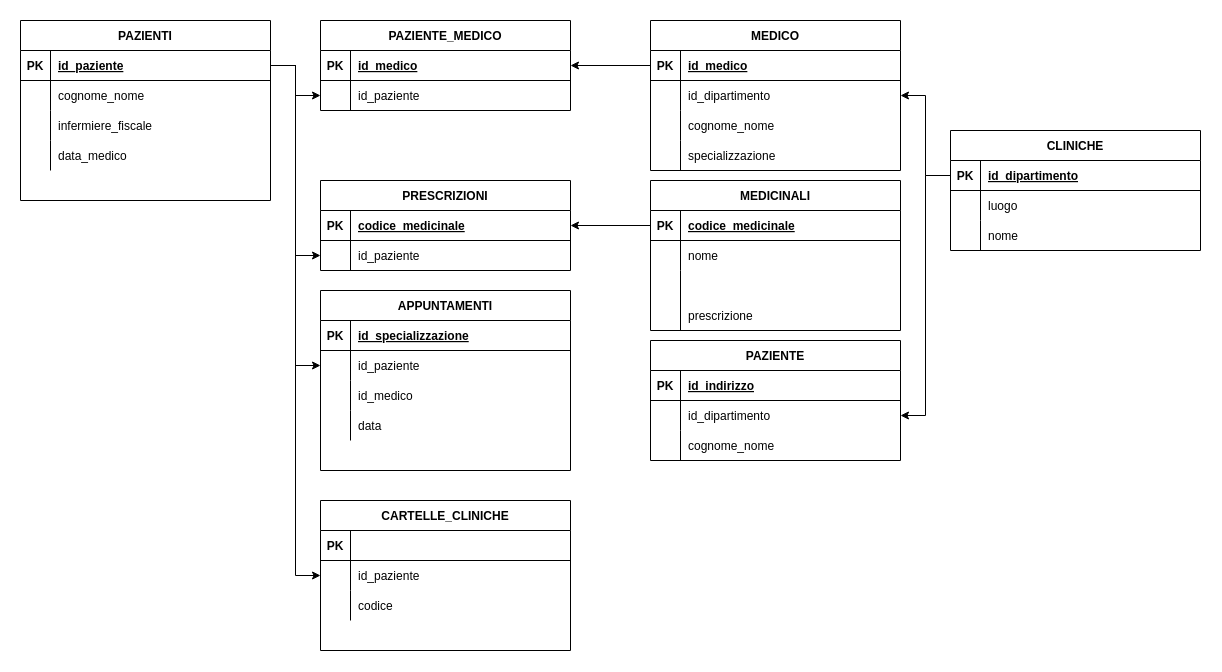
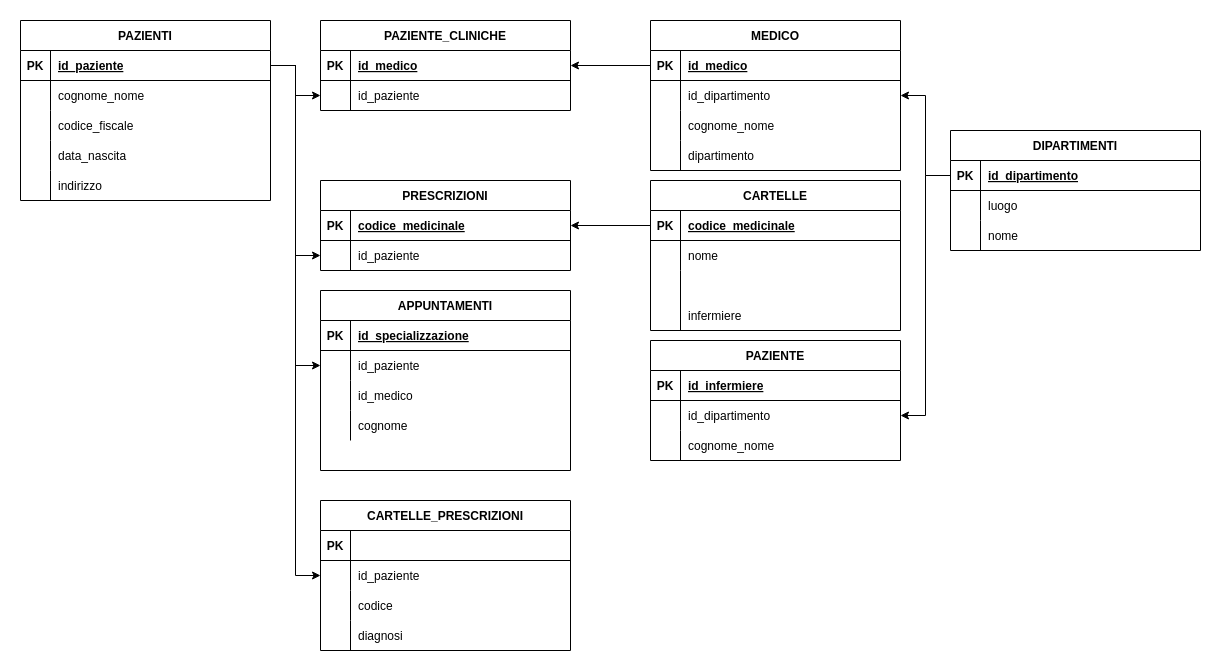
node "PAZIENTE_MEDICO": label "PAZIENTE_MEDICO" -> "PAZIENTE_CLINICHE"
node "infermiere_fiscale": label "infermiere_fiscale" -> "codice_fiscale"
node "CLINICHE": label "CLINICHE" -> "DIPARTIMENTI"
node "data_medico": label "data_medico" -> "data_nascita"
node "specializzazione": label "specializzazione" -> "dipartimento"
node "indirizzo": added
node "MEDICINALI": label "MEDICINALI" -> "CARTELLE"
node "prescrizione": label "prescrizione" -> "infermiere"
node "id_indirizzo": label "id_indirizzo" -> "id_infermiere"
node "data": label "data" -> "cognome"
node "CARTELLE_CLINICHE": label "CARTELLE_CLINICHE" -> "CARTELLE_PRESCRIZIONI"
node "diagnosi": added
